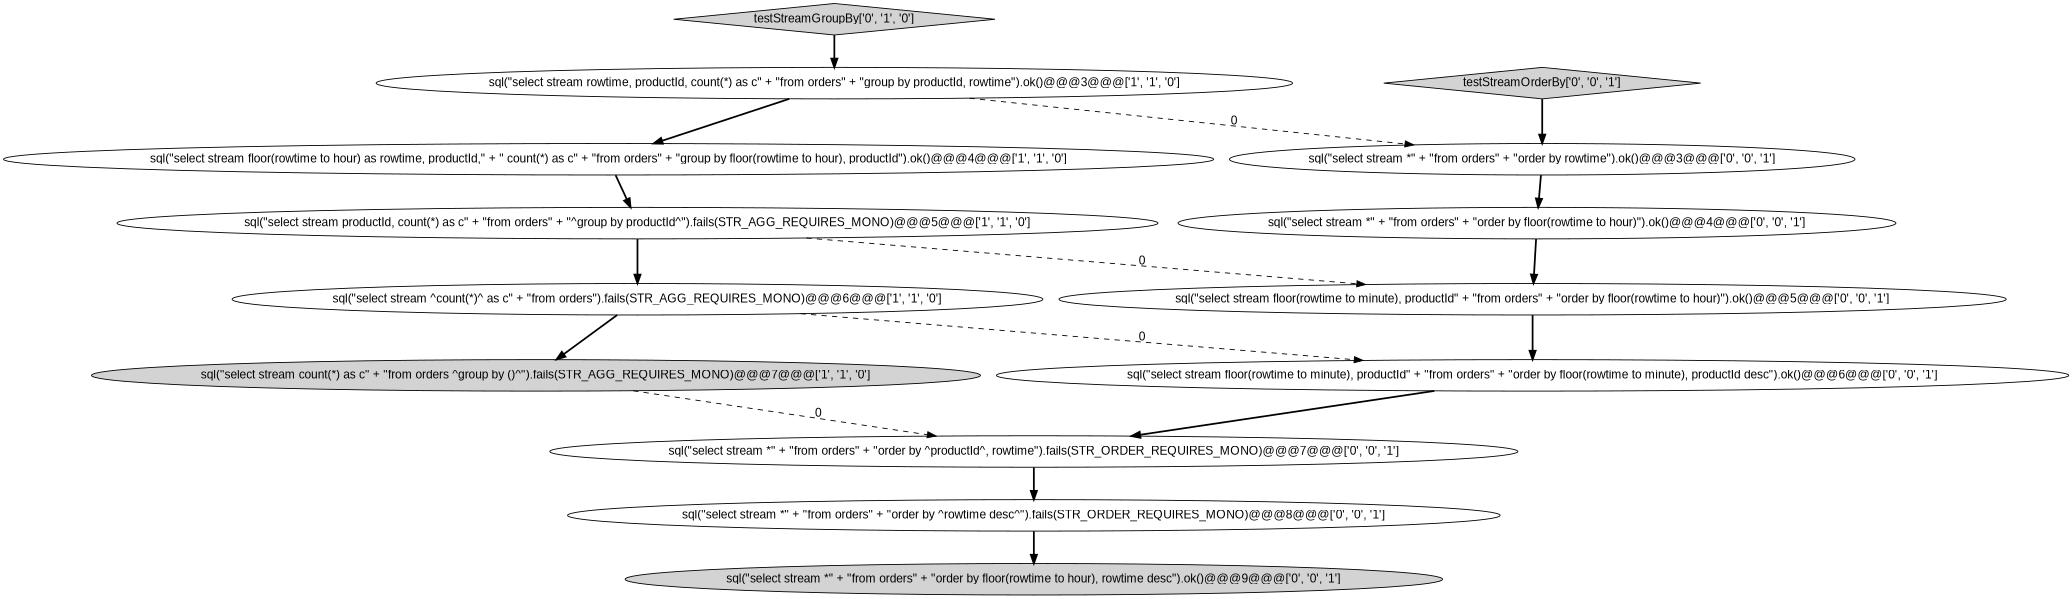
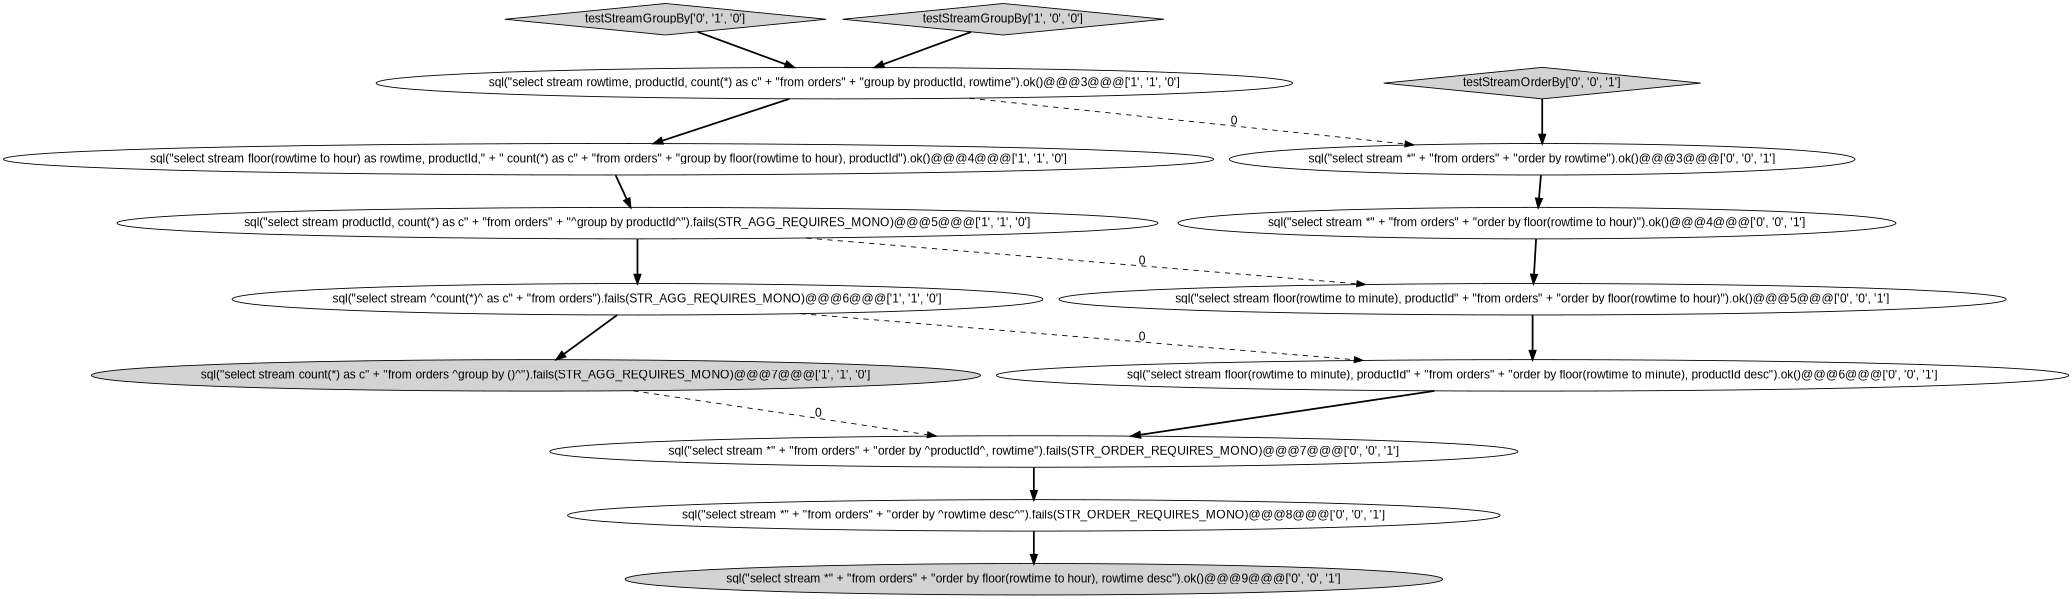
node "testStreamGroupBy['1', '0', '0']": added
